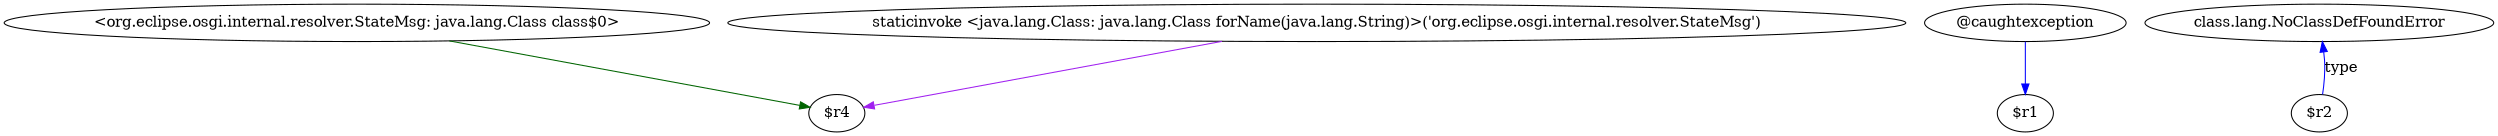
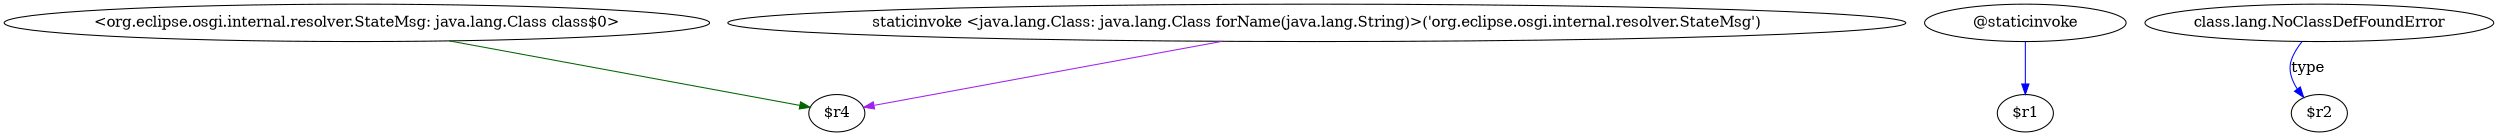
node "@caughtexception": label "@caughtexception" -> "@staticinvoke"
edge "$r2" -> "class.lang.NoClassDefFoundError": reversed
